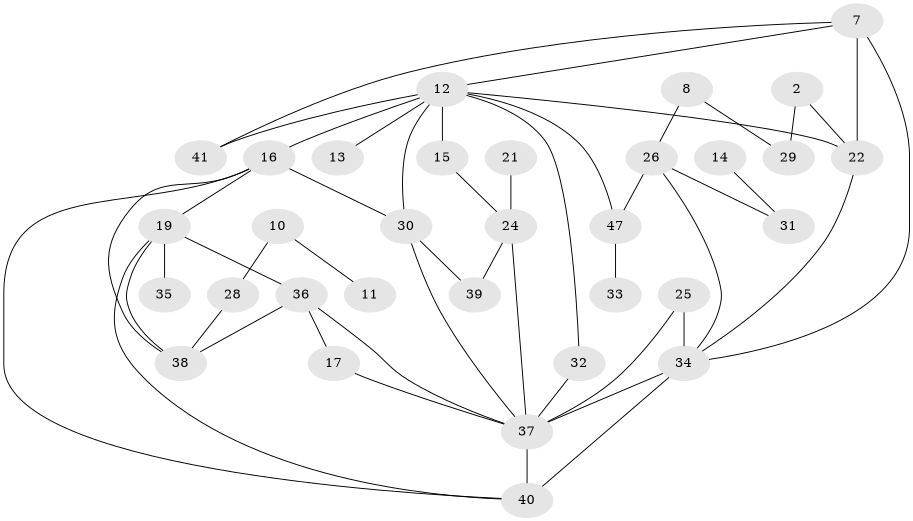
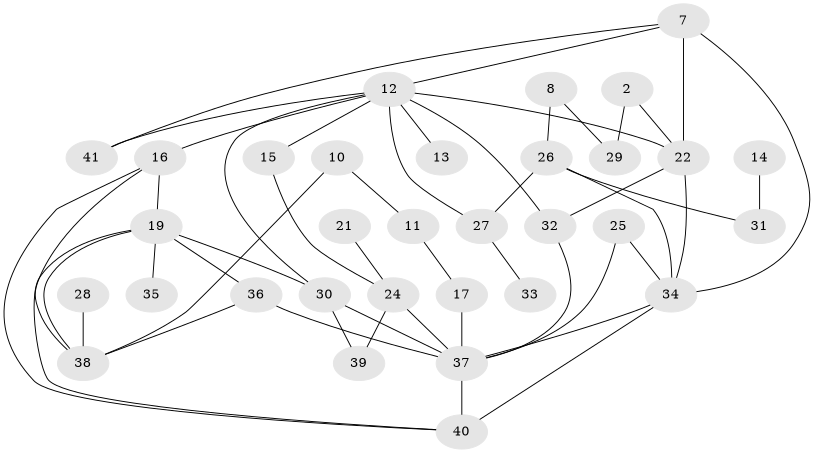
edge "16" -- "30": now "19" -- "30"
edge "22" -- "32": added
node "47": label "47" -> "27"
edge "10" -- "28": now "10" -- "38"
edge "36" -- "17": now "11" -- "17"
